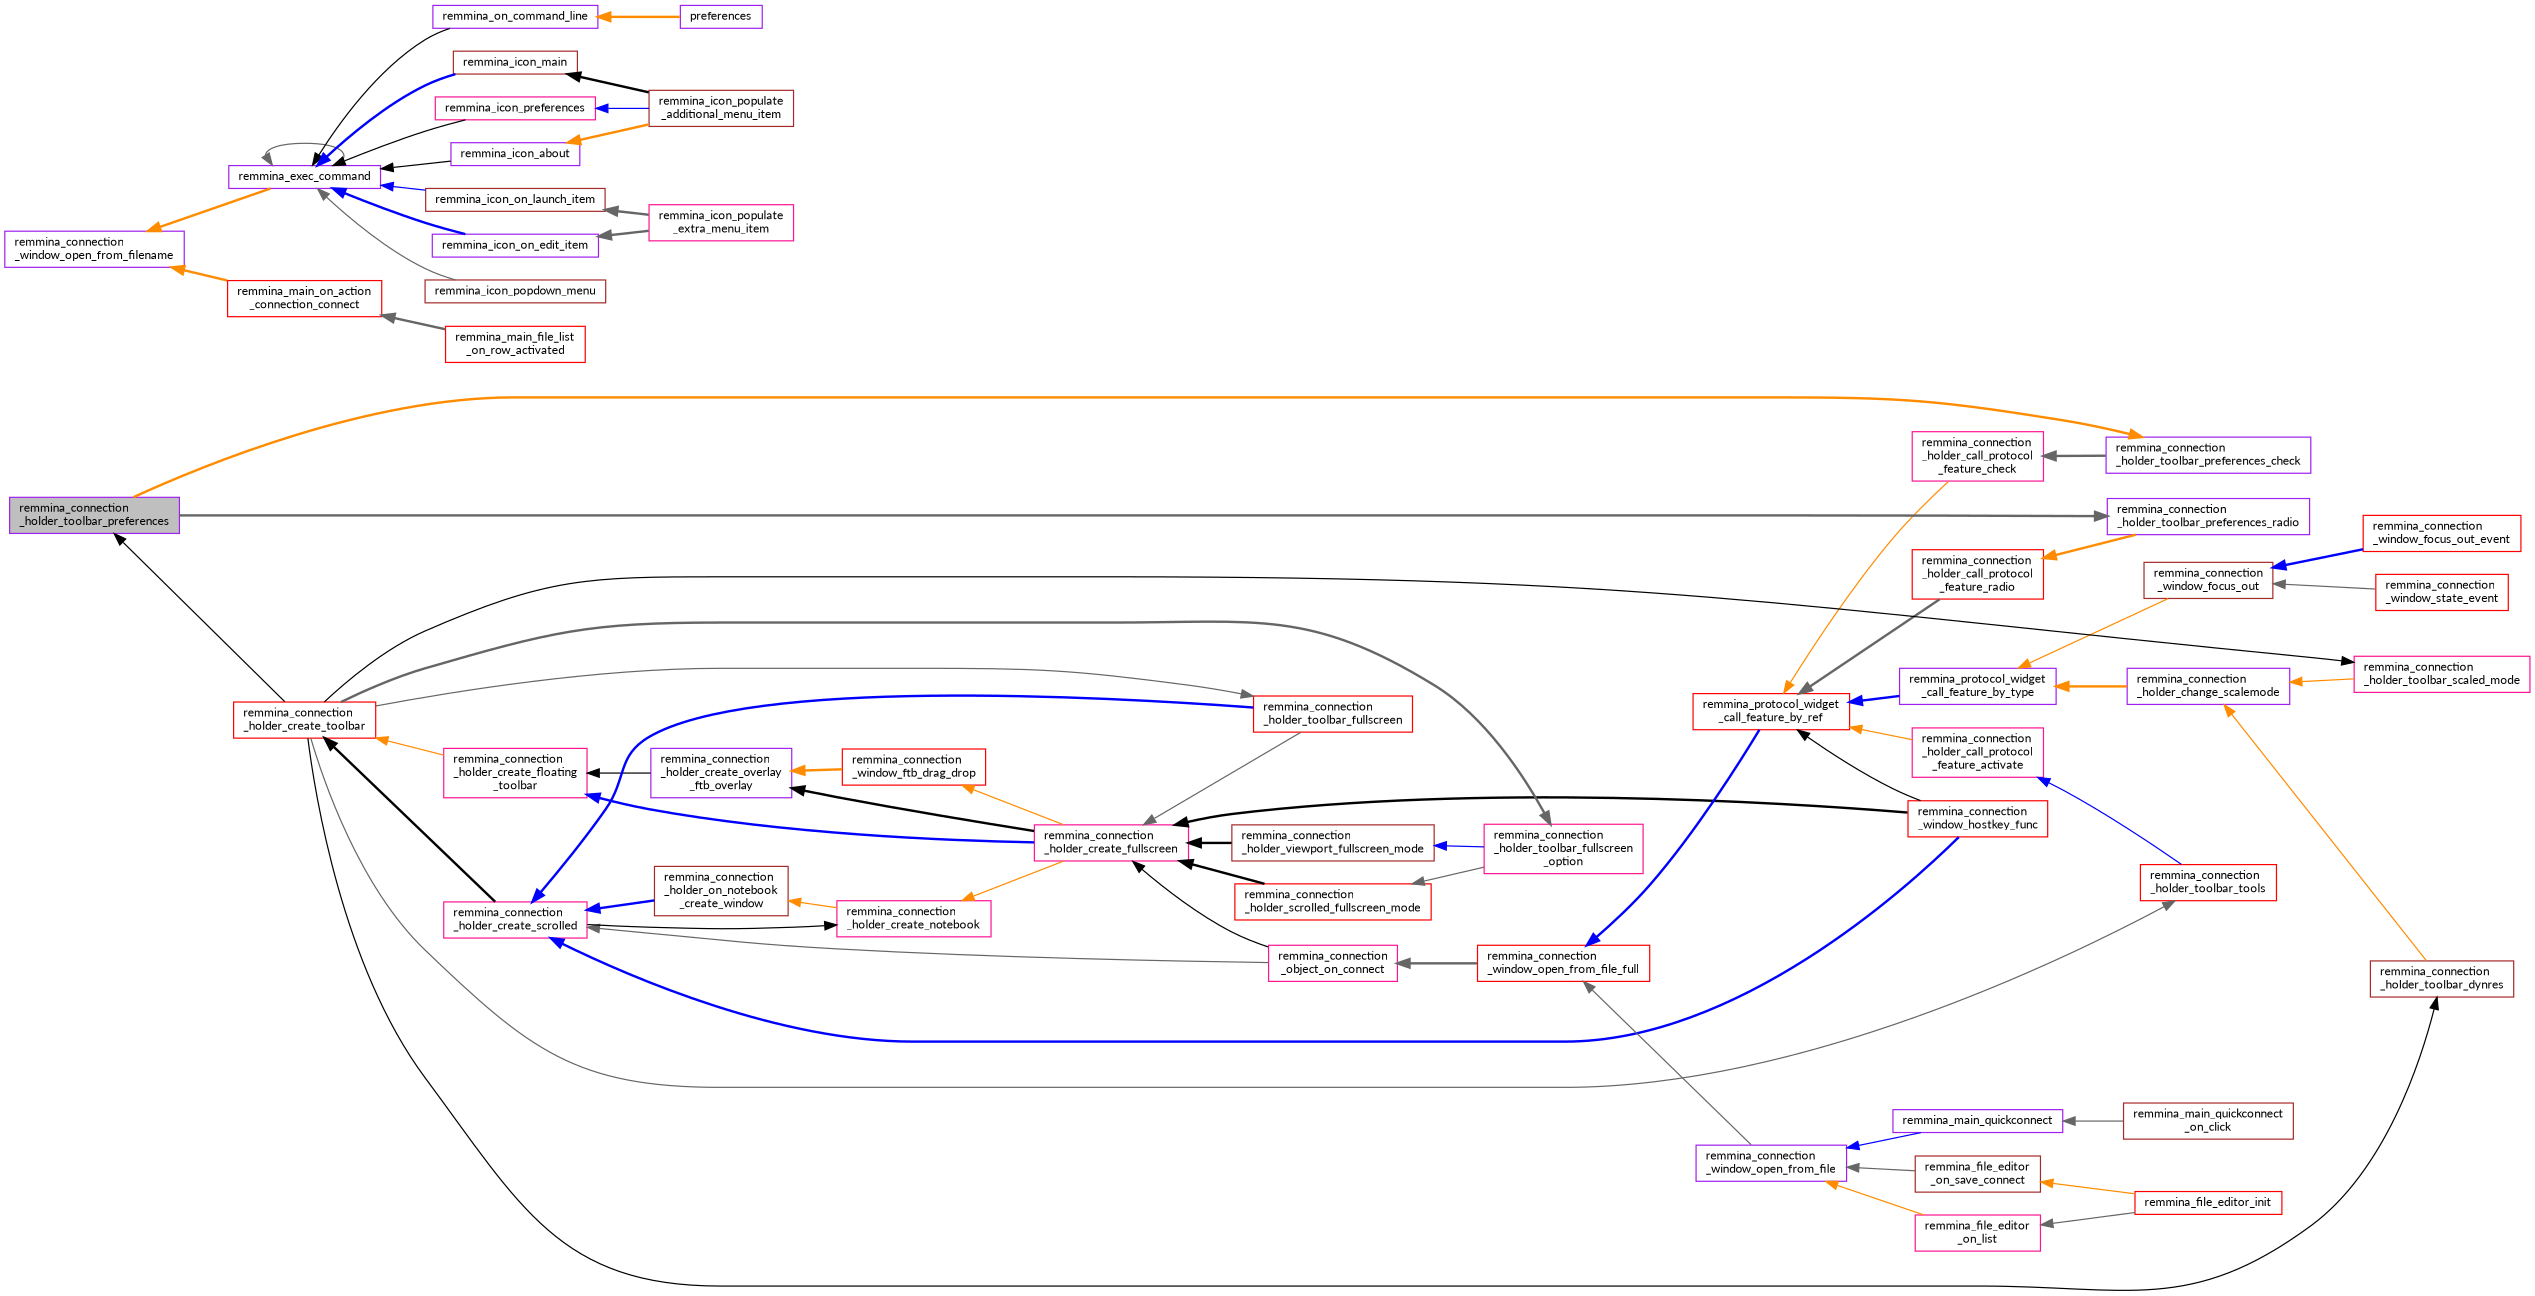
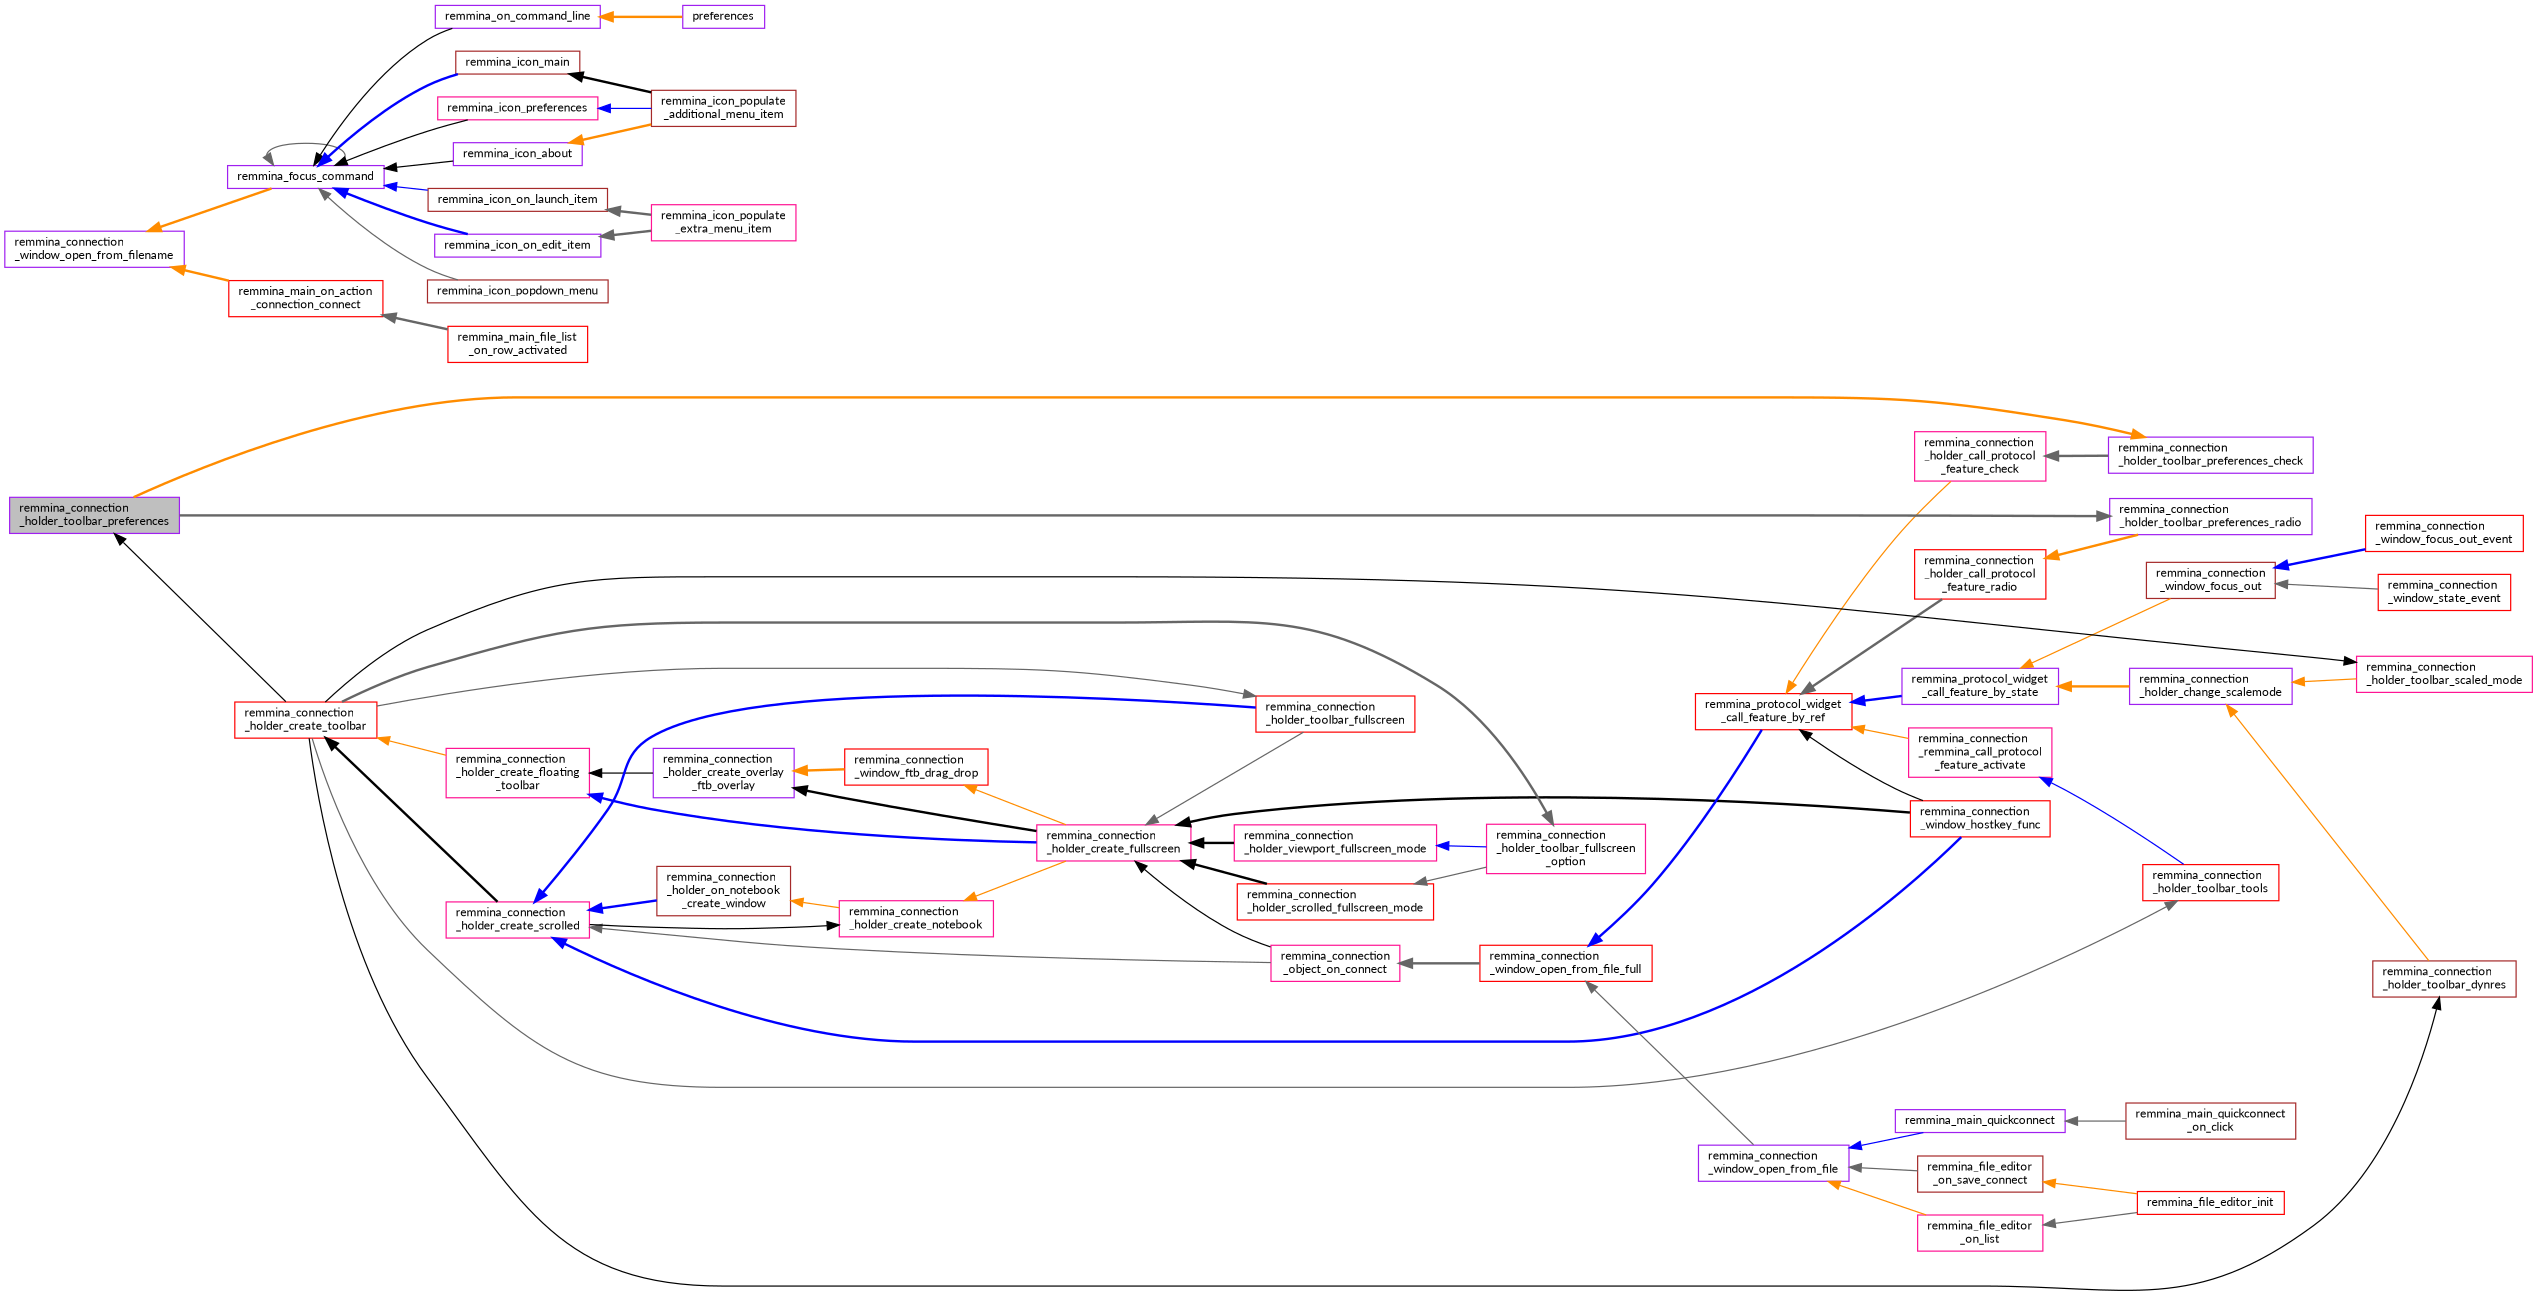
node "remmina_exec_command": label "remmina_exec_command" -> "remmina_focus_command"
node "remmina_protocol_widget _call_feature_by_type": label "remmina_protocol_widget _call_feature_by_type" -> "remmina_protocol_widget _call_feature_by_state"
node "remmina_connection _holder_call_protocol _feature_activate": label "remmina_connection _holder_call_protocol _feature_activate" -> "remmina_connection _remmina_call_protocol _feature_activate"
node "remmina_connection _holder_viewport_fullscreen_mode": color brown -> deeppink
